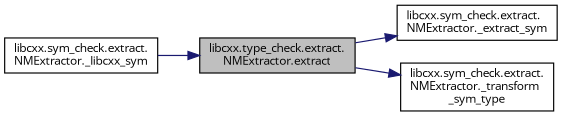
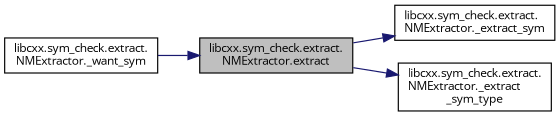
node "libcxx.sym_check.extract. NMExtractor._libcxx_sym": label "libcxx.sym_check.extract. NMExtractor._libcxx_sym" -> "libcxx.sym_check.extract. NMExtractor._want_sym"
node "libcxx.type_check.extract. NMExtractor.extract": label "libcxx.type_check.extract. NMExtractor.extract" -> "libcxx.sym_check.extract. NMExtractor.extract"
node "libcxx.sym_check.extract. NMExtractor._transform _sym_type": label "libcxx.sym_check.extract. NMExtractor._transform _sym_type" -> "libcxx.sym_check.extract. NMExtractor._extract _sym_type"
